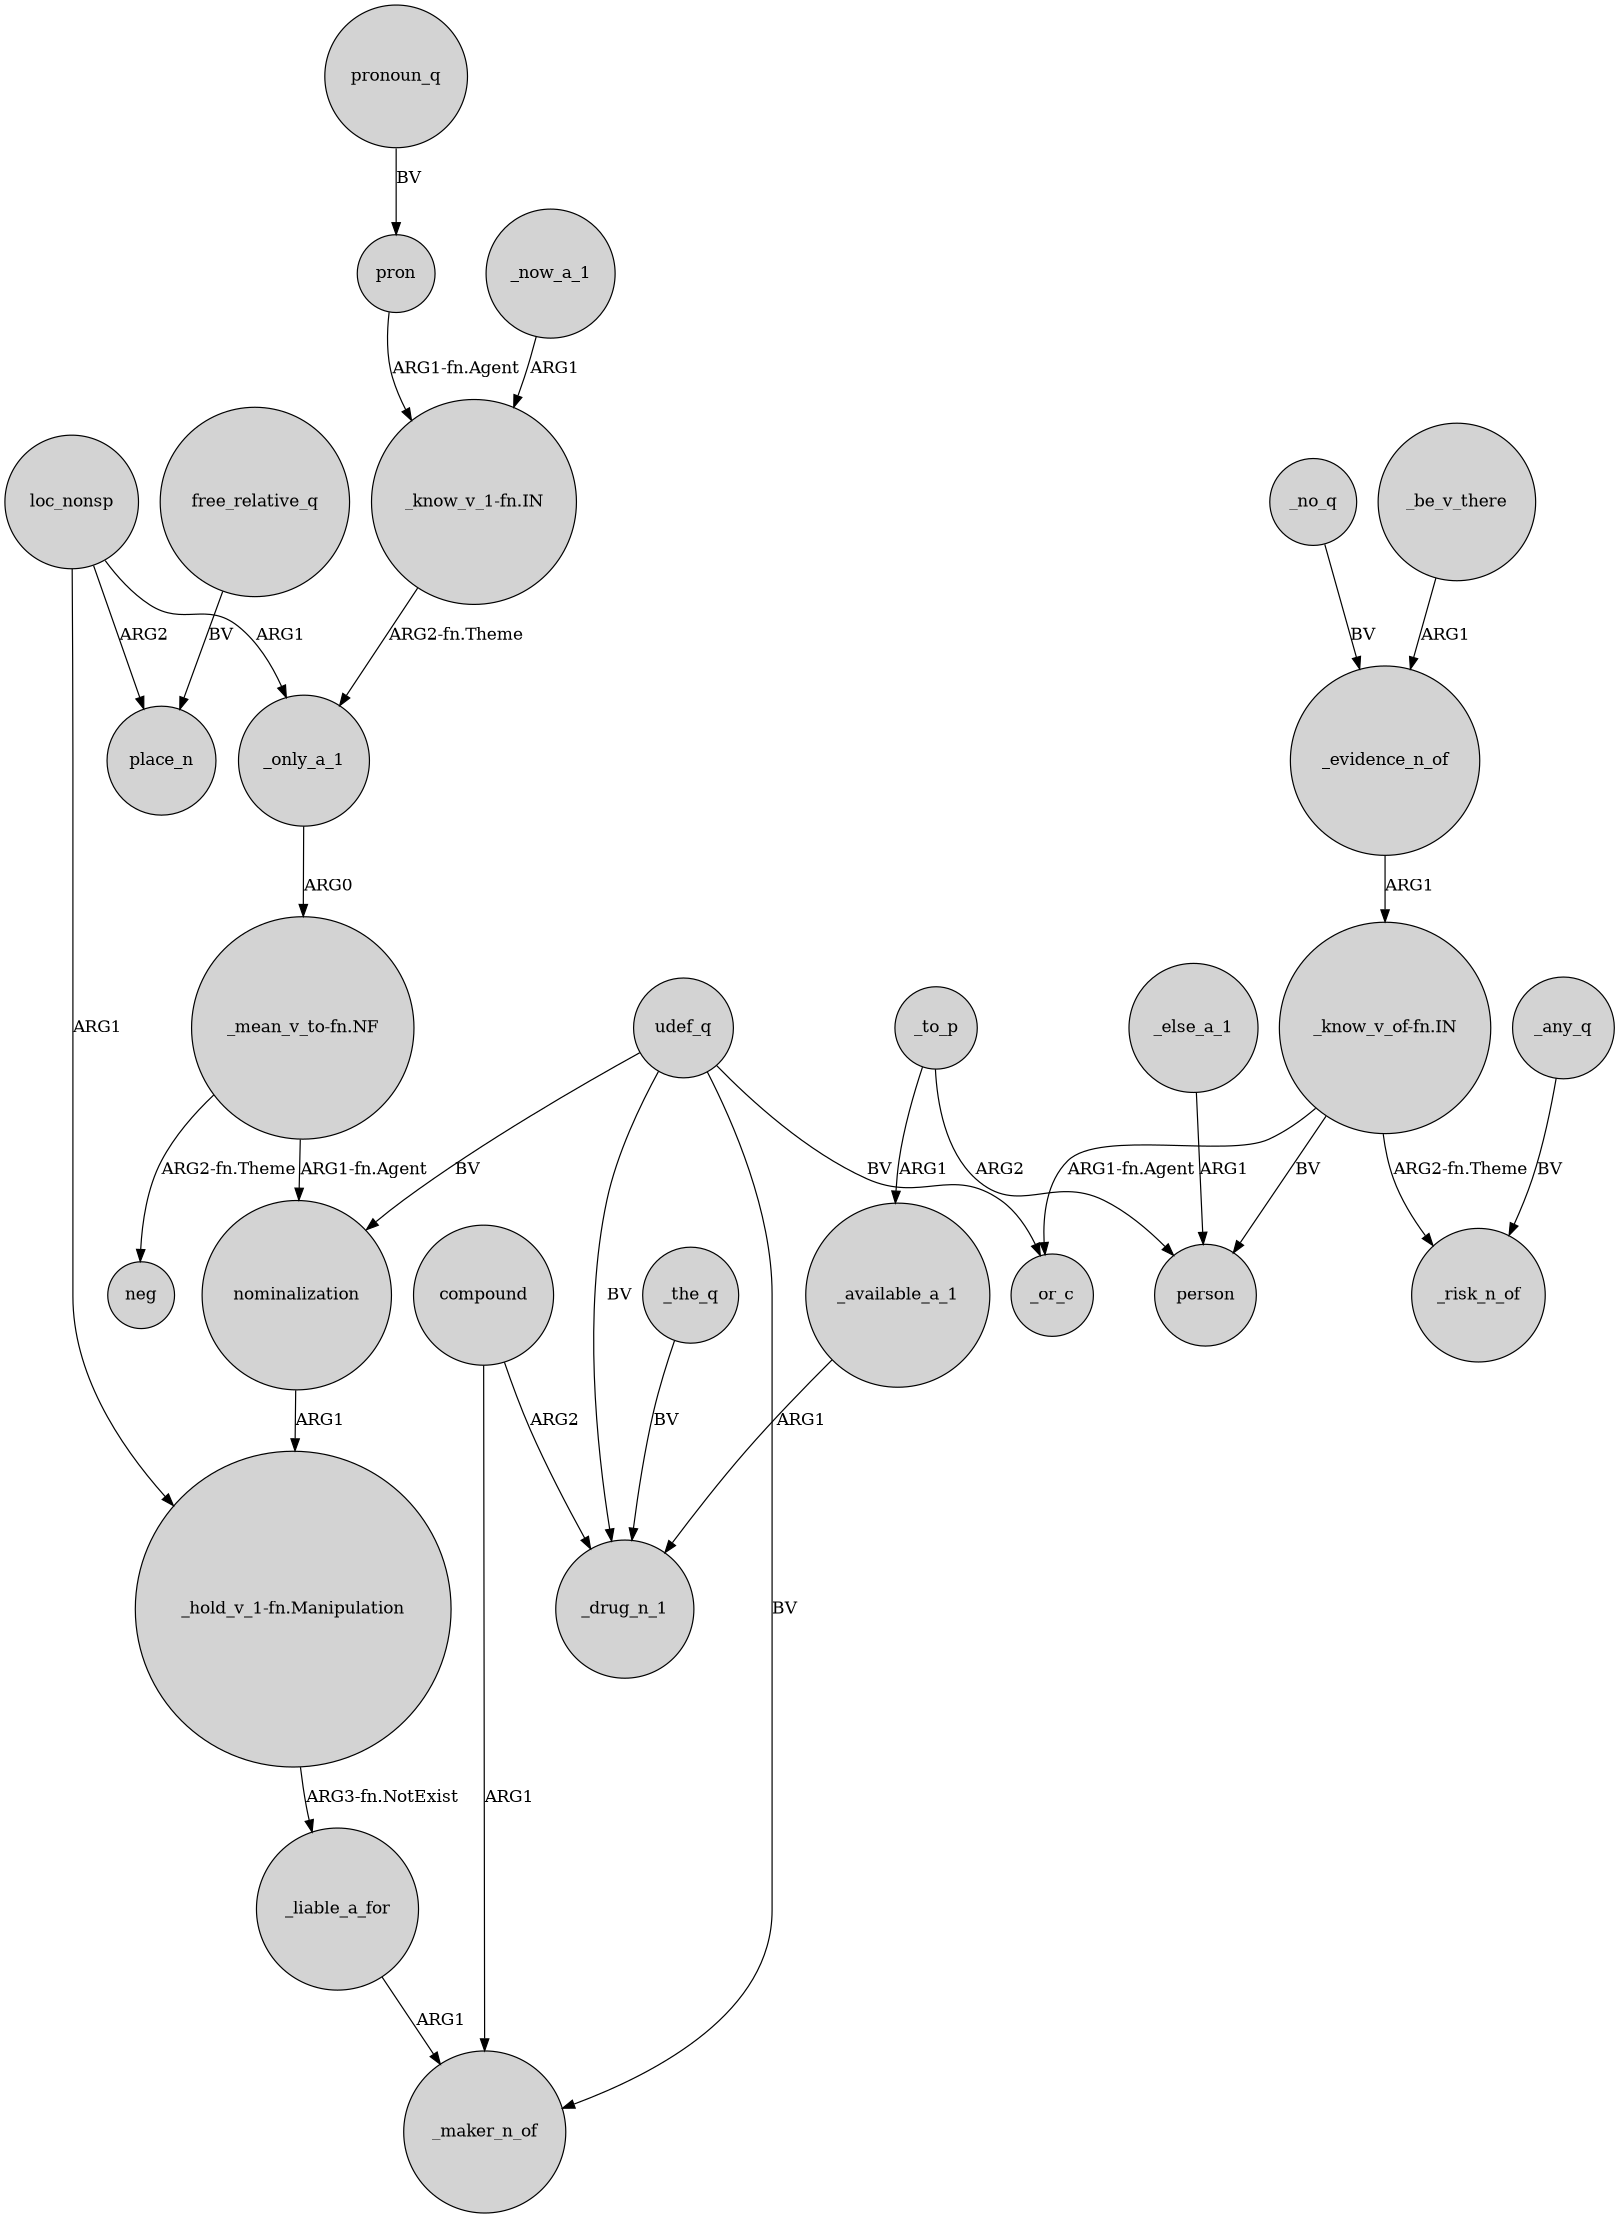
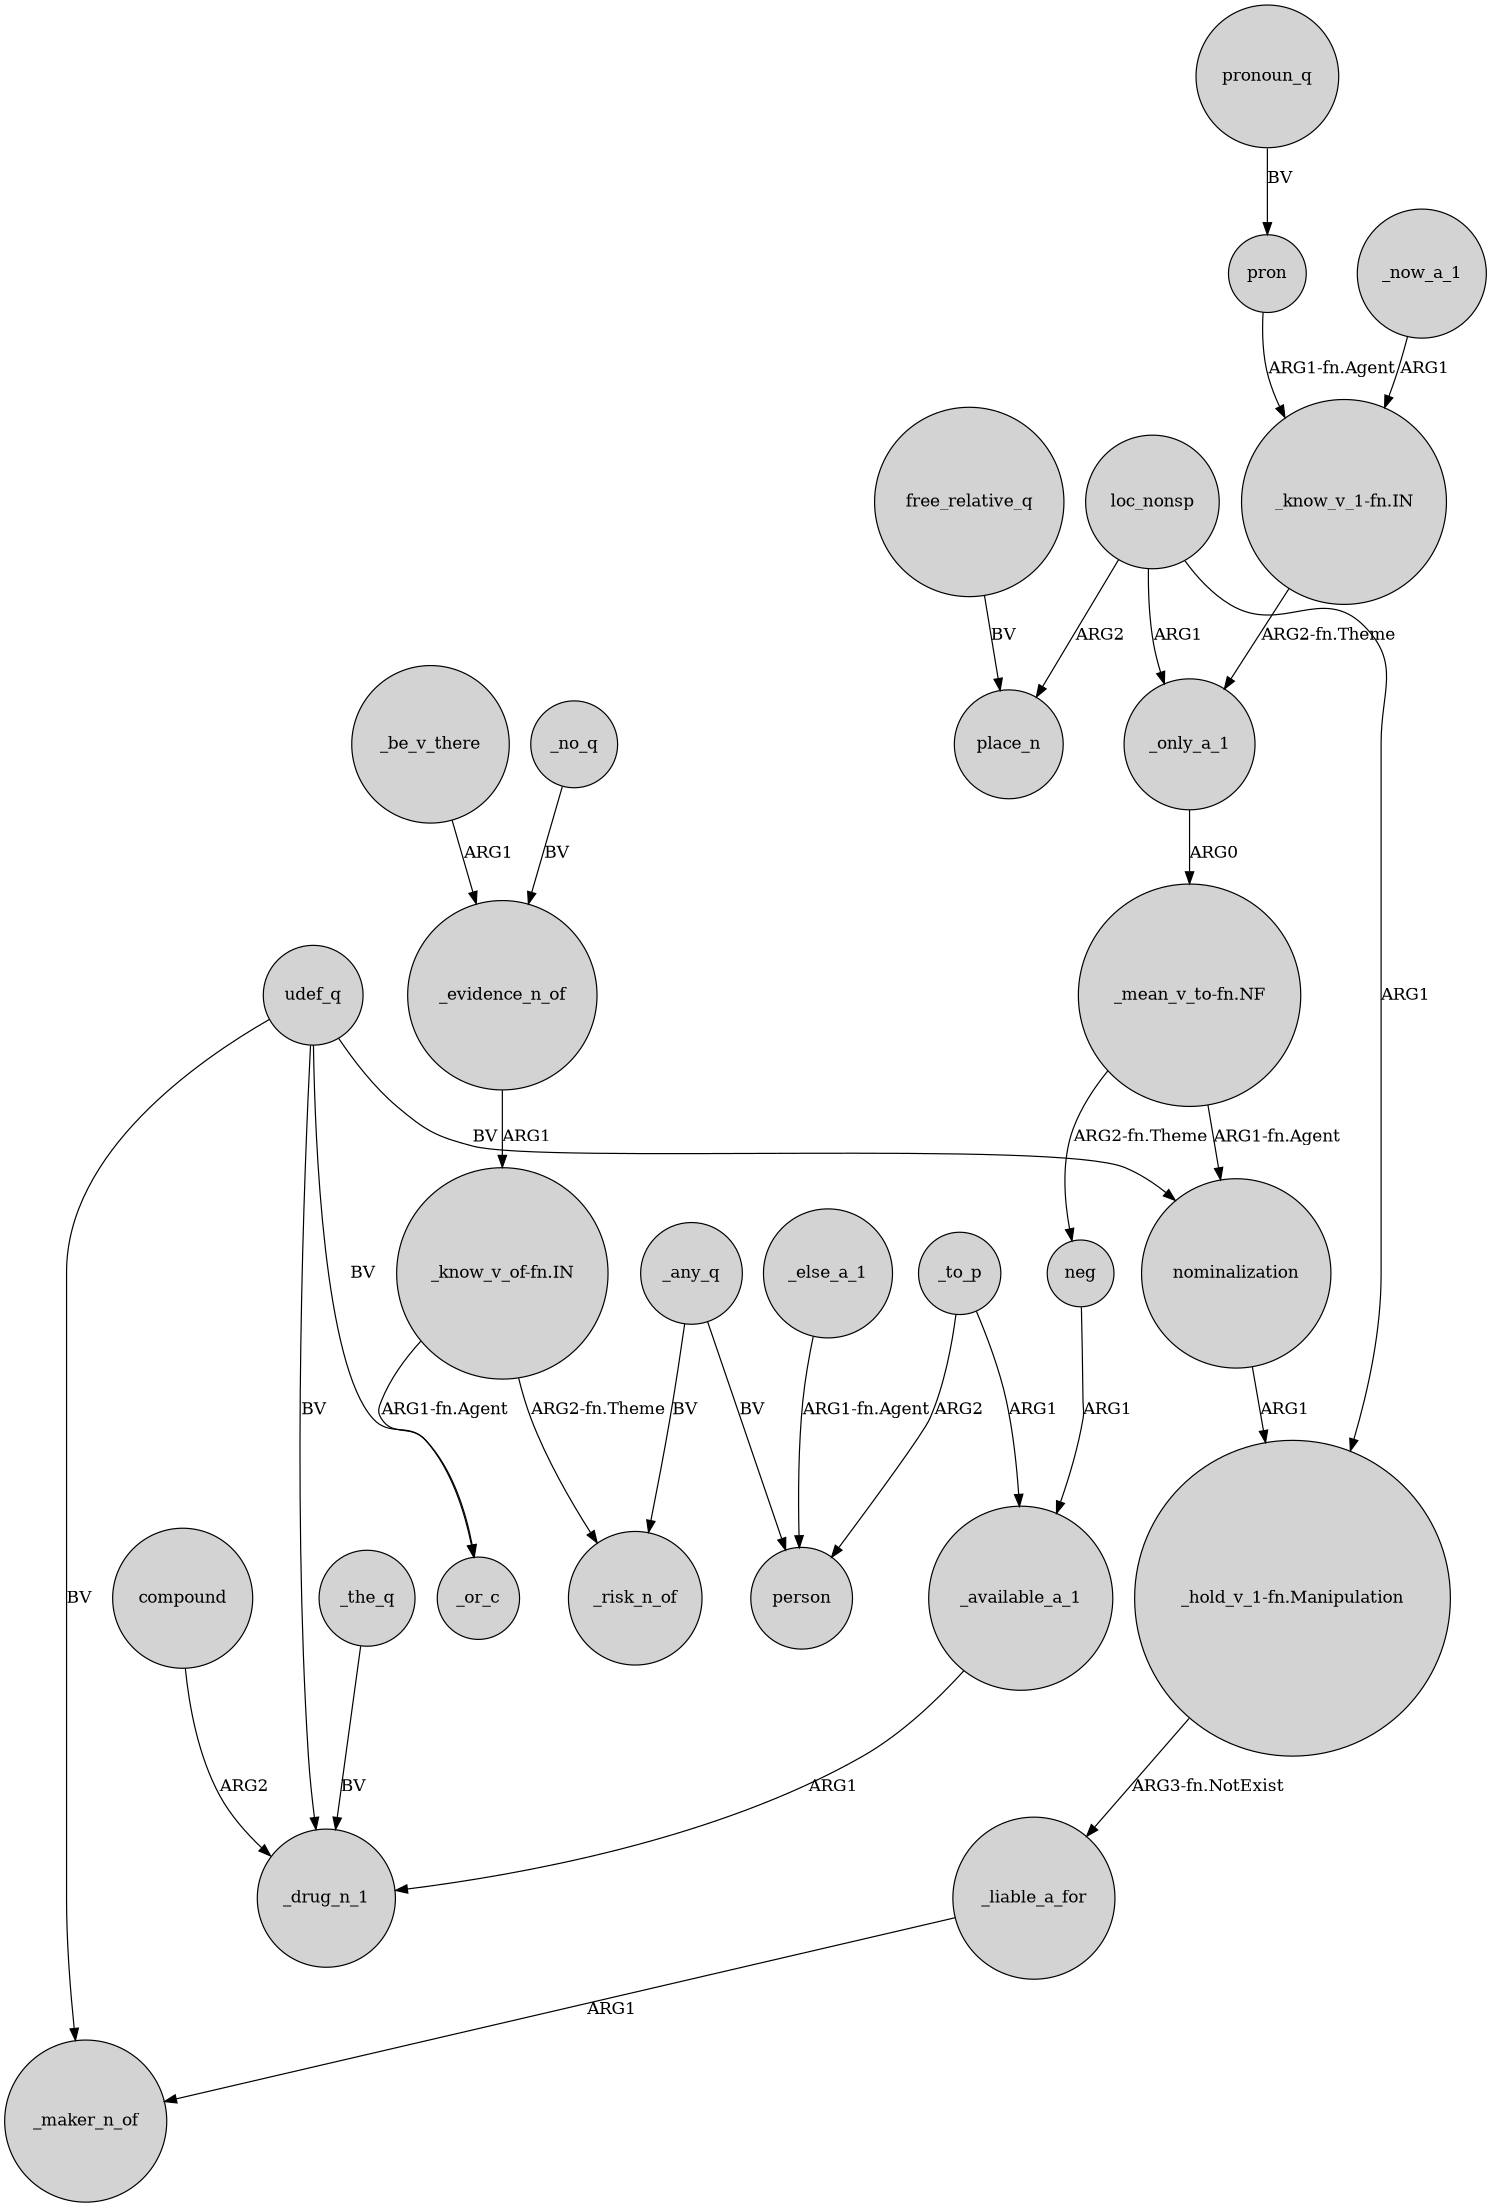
edge "_else_a_1" -> "person": label "ARG1" -> "ARG1-fn.Agent"
edge "_know_v_of-fn.IN" -> "person": now "_any_q" -> "person"
edge "neg" -> "_available_a_1": added, label "ARG1"
edge "compound" -> "_maker_n_of": removed, label "ARG1"
